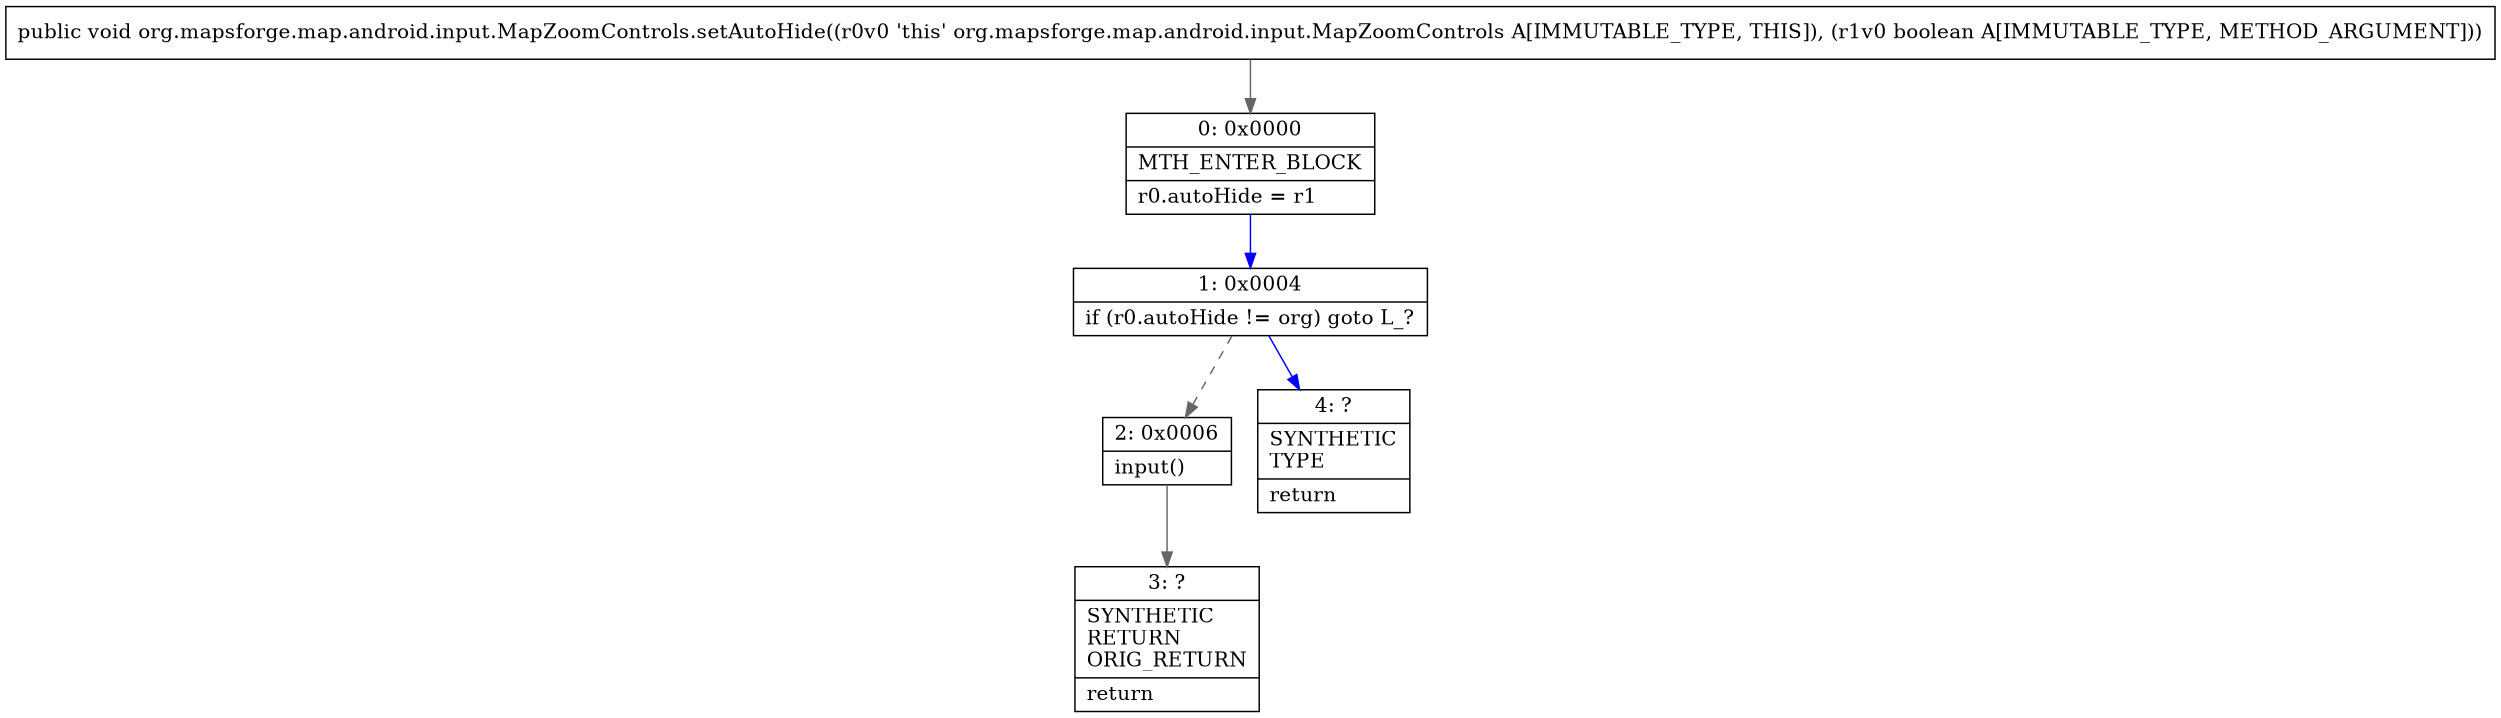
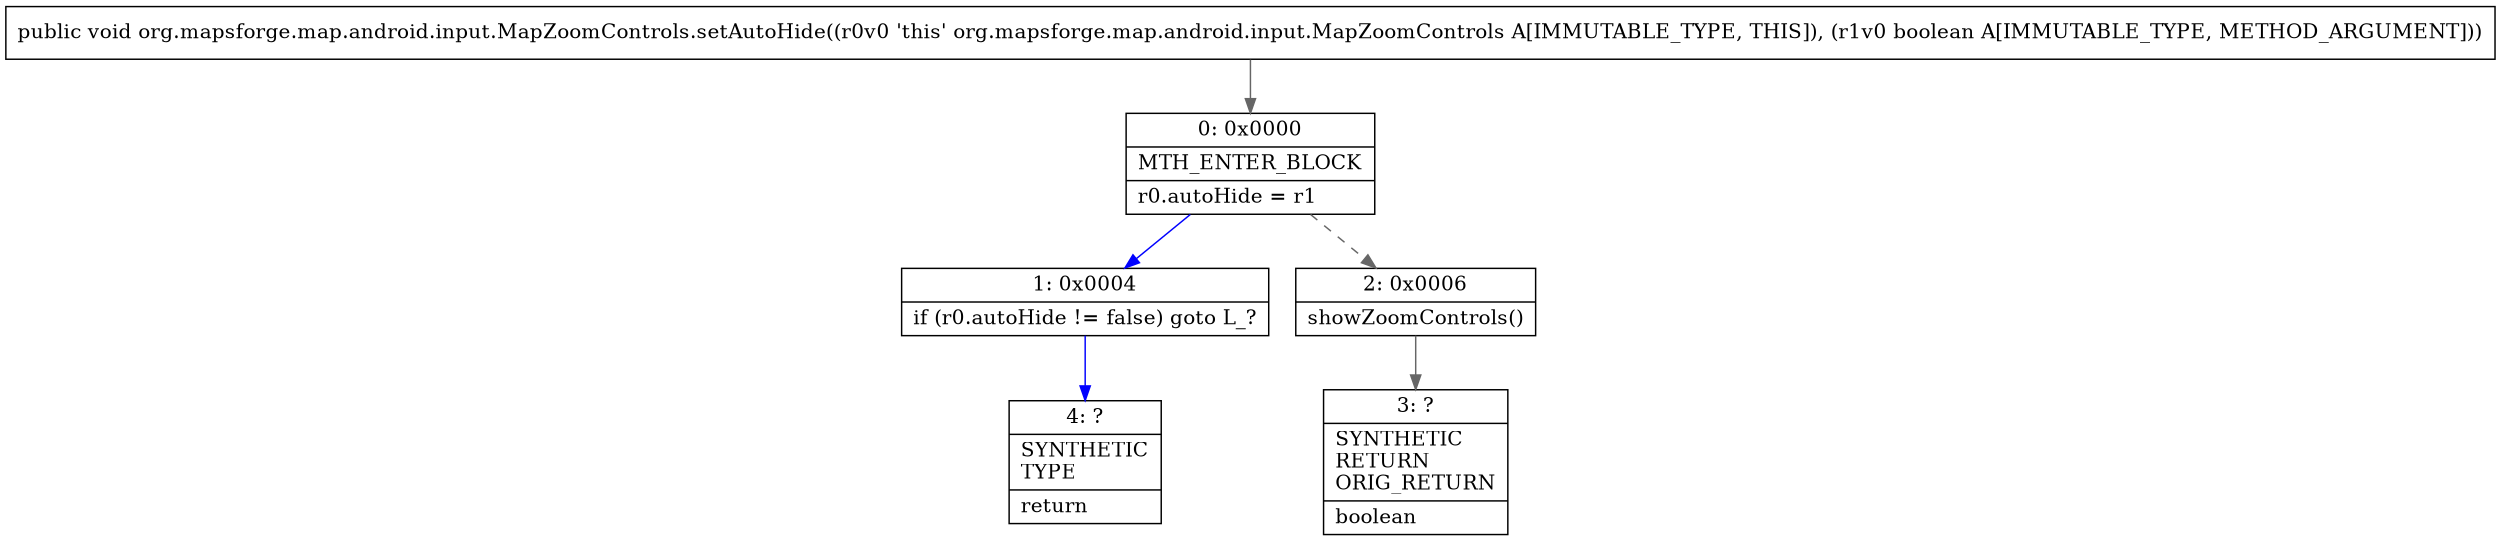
node "1: 0x0004": text "if (r0.autoHide != org) goto L_?" -> "if (r0.autoHide != false) goto L_?"
edge "1: 0x0004" -> "2: 0x0006": now "0: 0x0000" -> "2: 0x0006"
node "2: 0x0006": text "input()" -> "showZoomControls()"
node "3: ?": text "return" -> "boolean"
